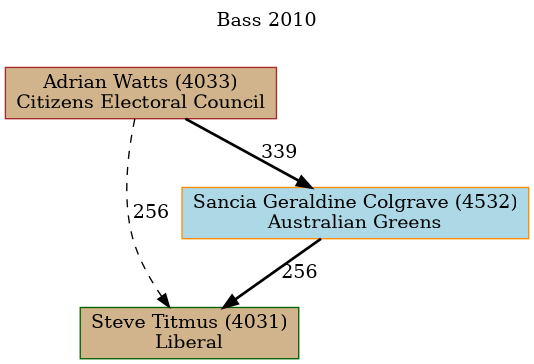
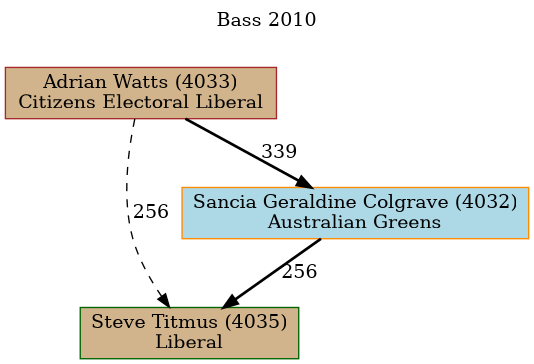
node "Adrian Watts (4033) Citizens Electoral Council": label "Adrian Watts (4033) Citizens Electoral Council" -> "Adrian Watts (4033) Citizens Electoral Liberal"
node "Sancia Geraldine Colgrave (4532) Australian Greens": label "Sancia Geraldine Colgrave (4532) Australian Greens" -> "Sancia Geraldine Colgrave (4032) Australian Greens"
node "Steve Titmus (4031) Liberal": label "Steve Titmus (4031) Liberal" -> "Steve Titmus (4035) Liberal"
